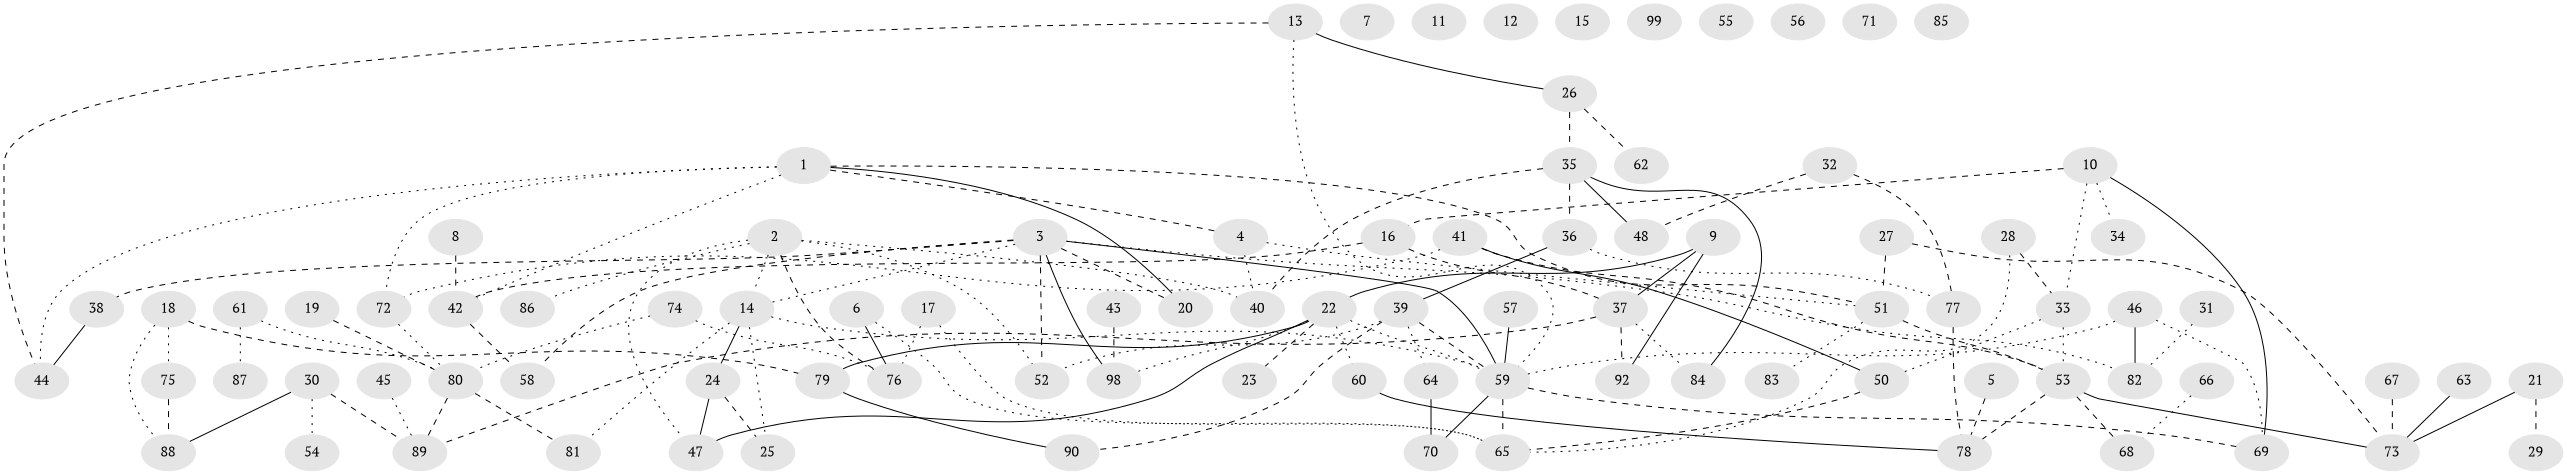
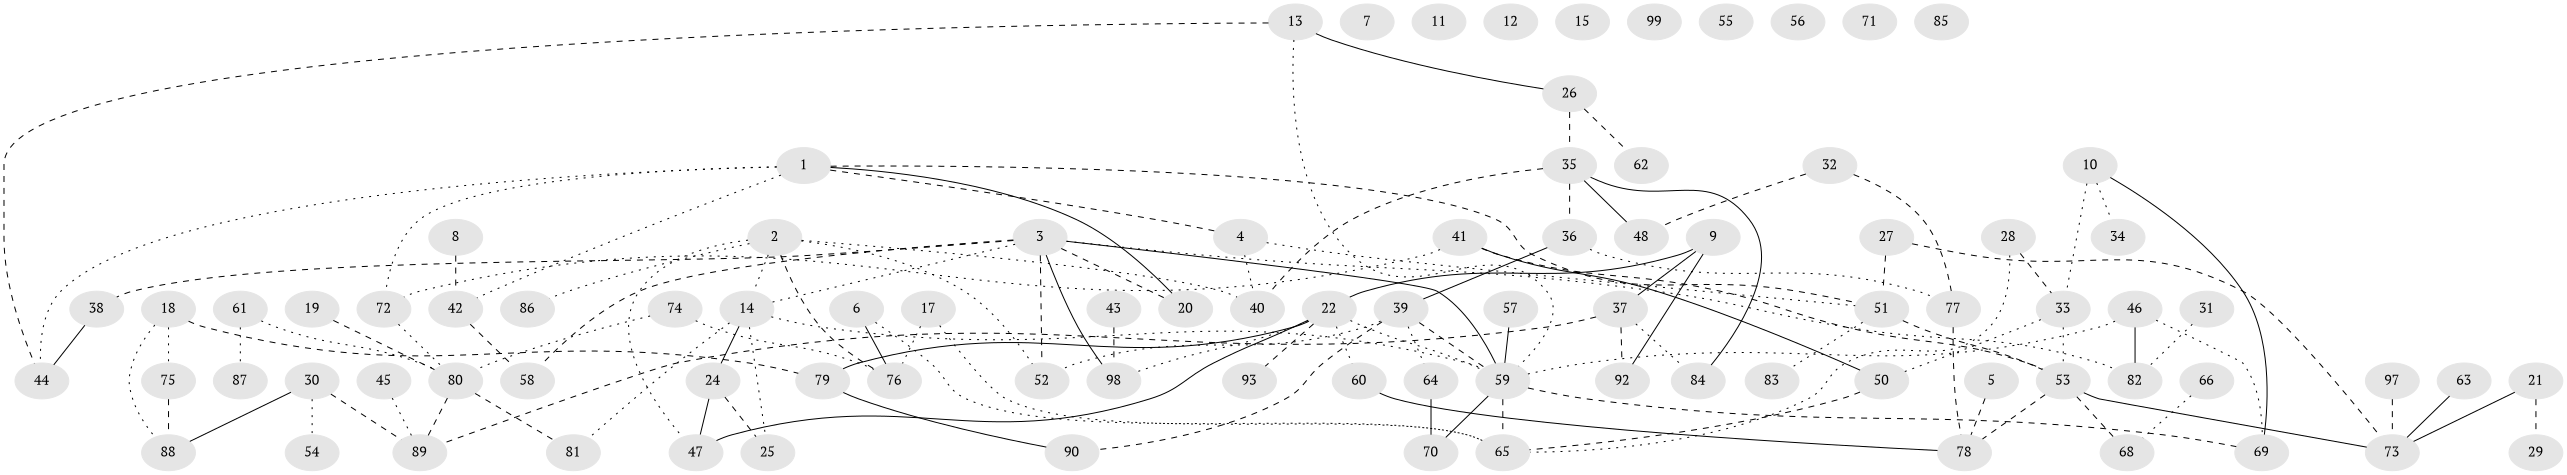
node "16": removed
node "23": label "23" -> "93"
node "67": label "67" -> "97"
